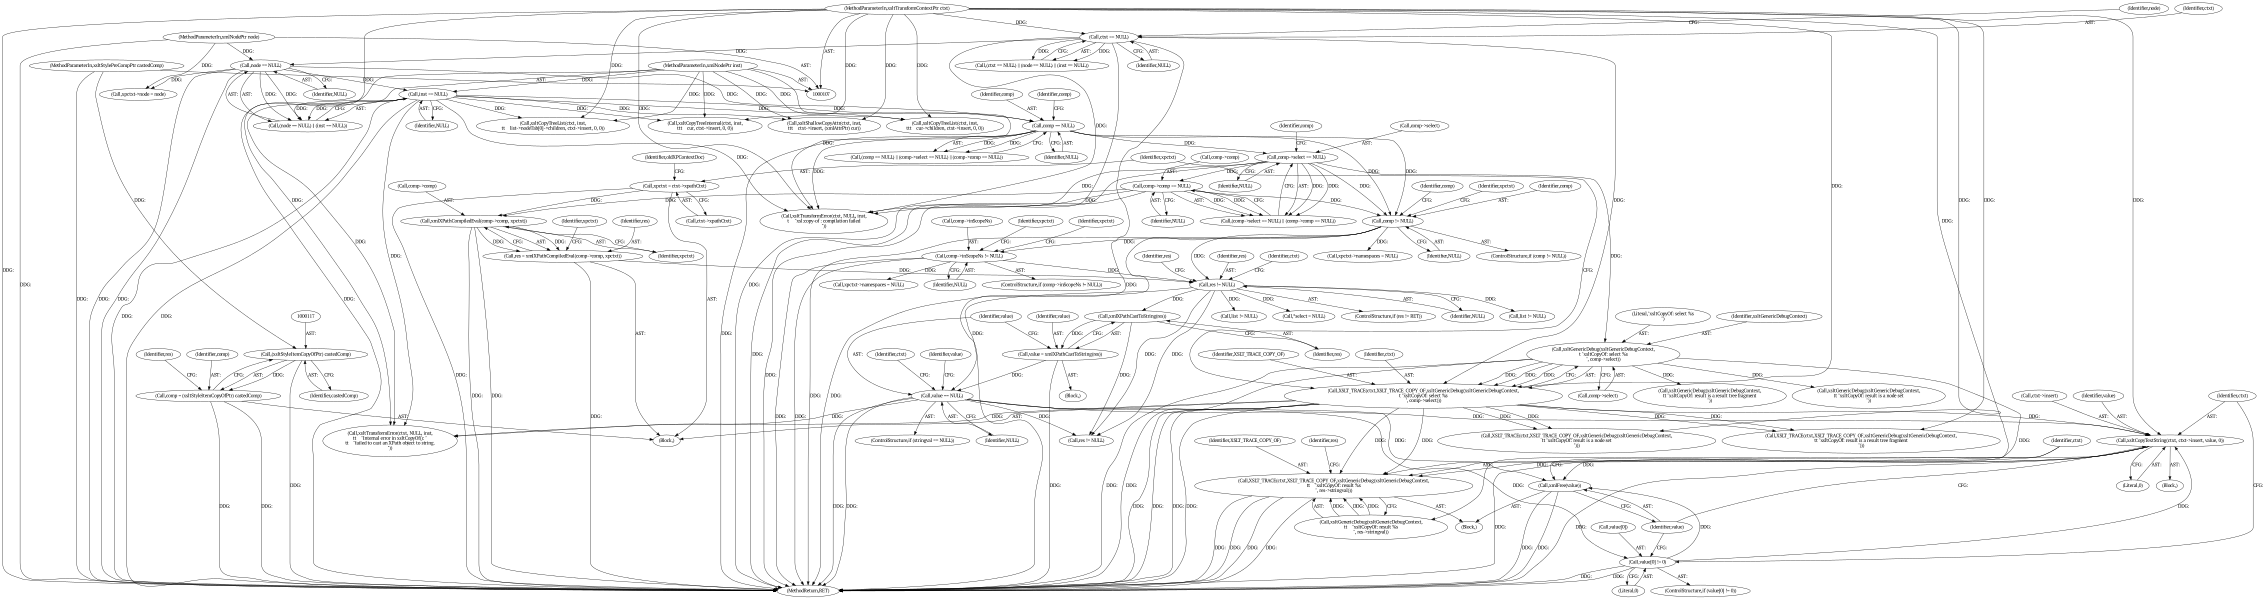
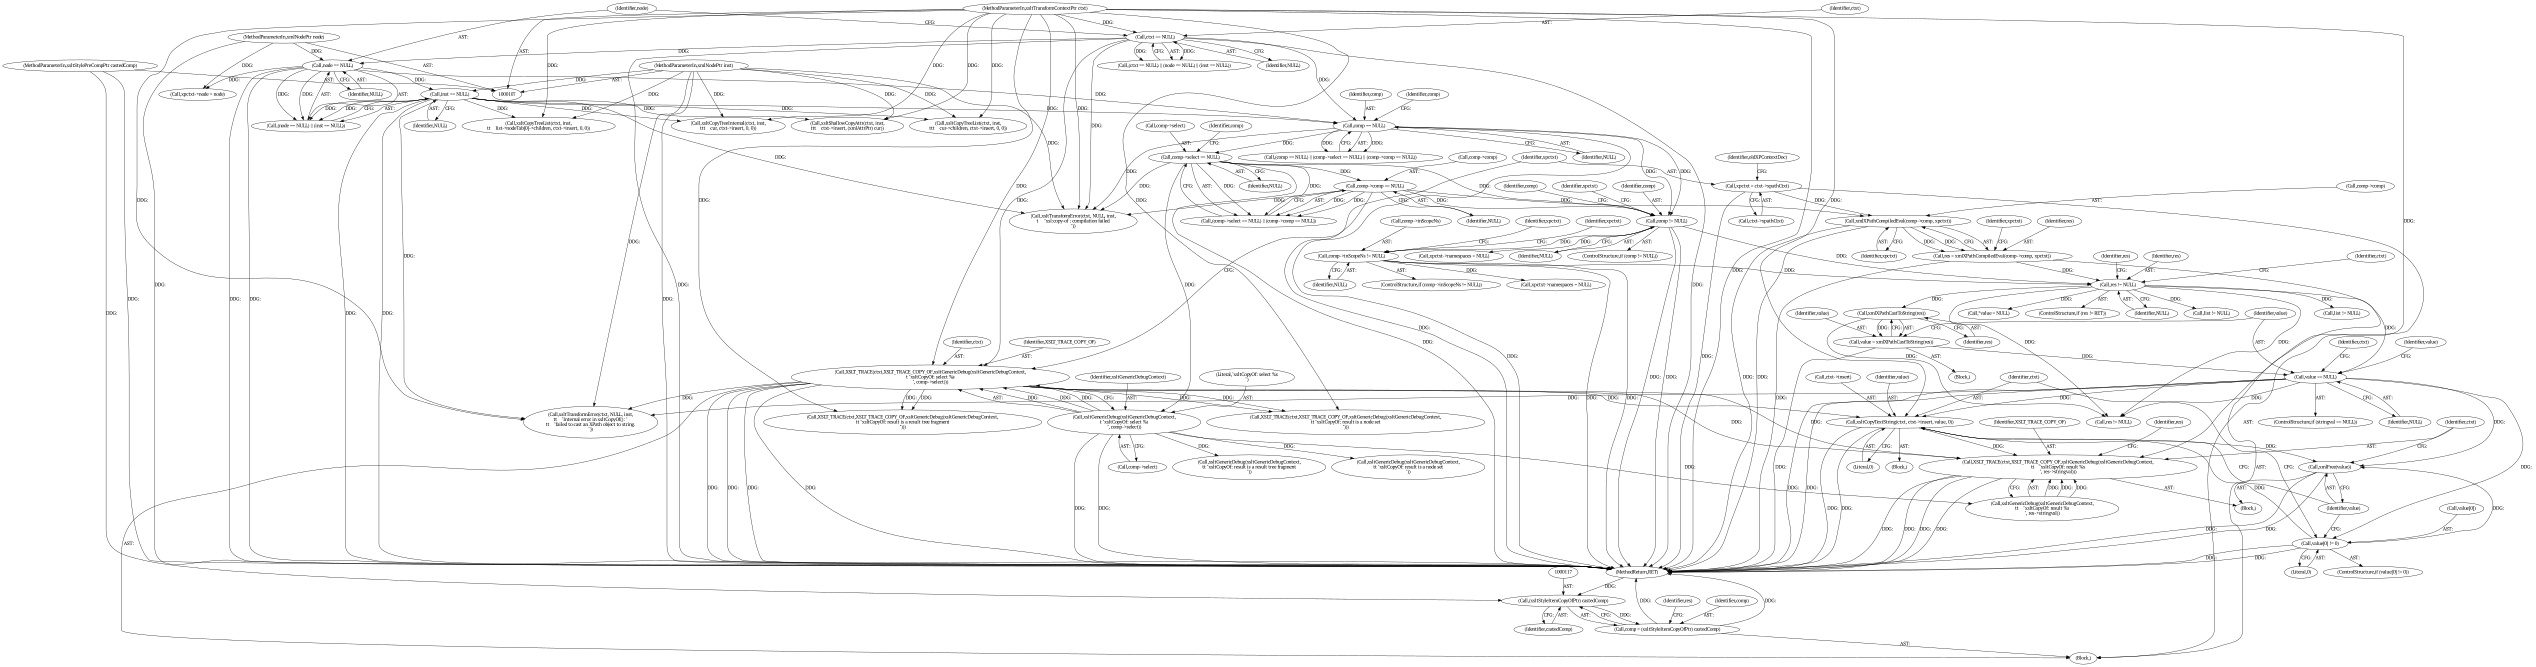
edge "(Identifier,node)" -> "(Call,node == NULL)": added, label "AST:"
edge "(Call,ctxt == NULL)" -> "(Call,comp == NULL)": added, label "DDG:"
node "(Call,*select = NULL)": label "(Call,*select = NULL)" -> "(Call,*value = NULL)"
edge "(Call,(xsltStyleItemCopyOfPtr) castedComp)" -> "(MethodReturn,RET)": reversed
